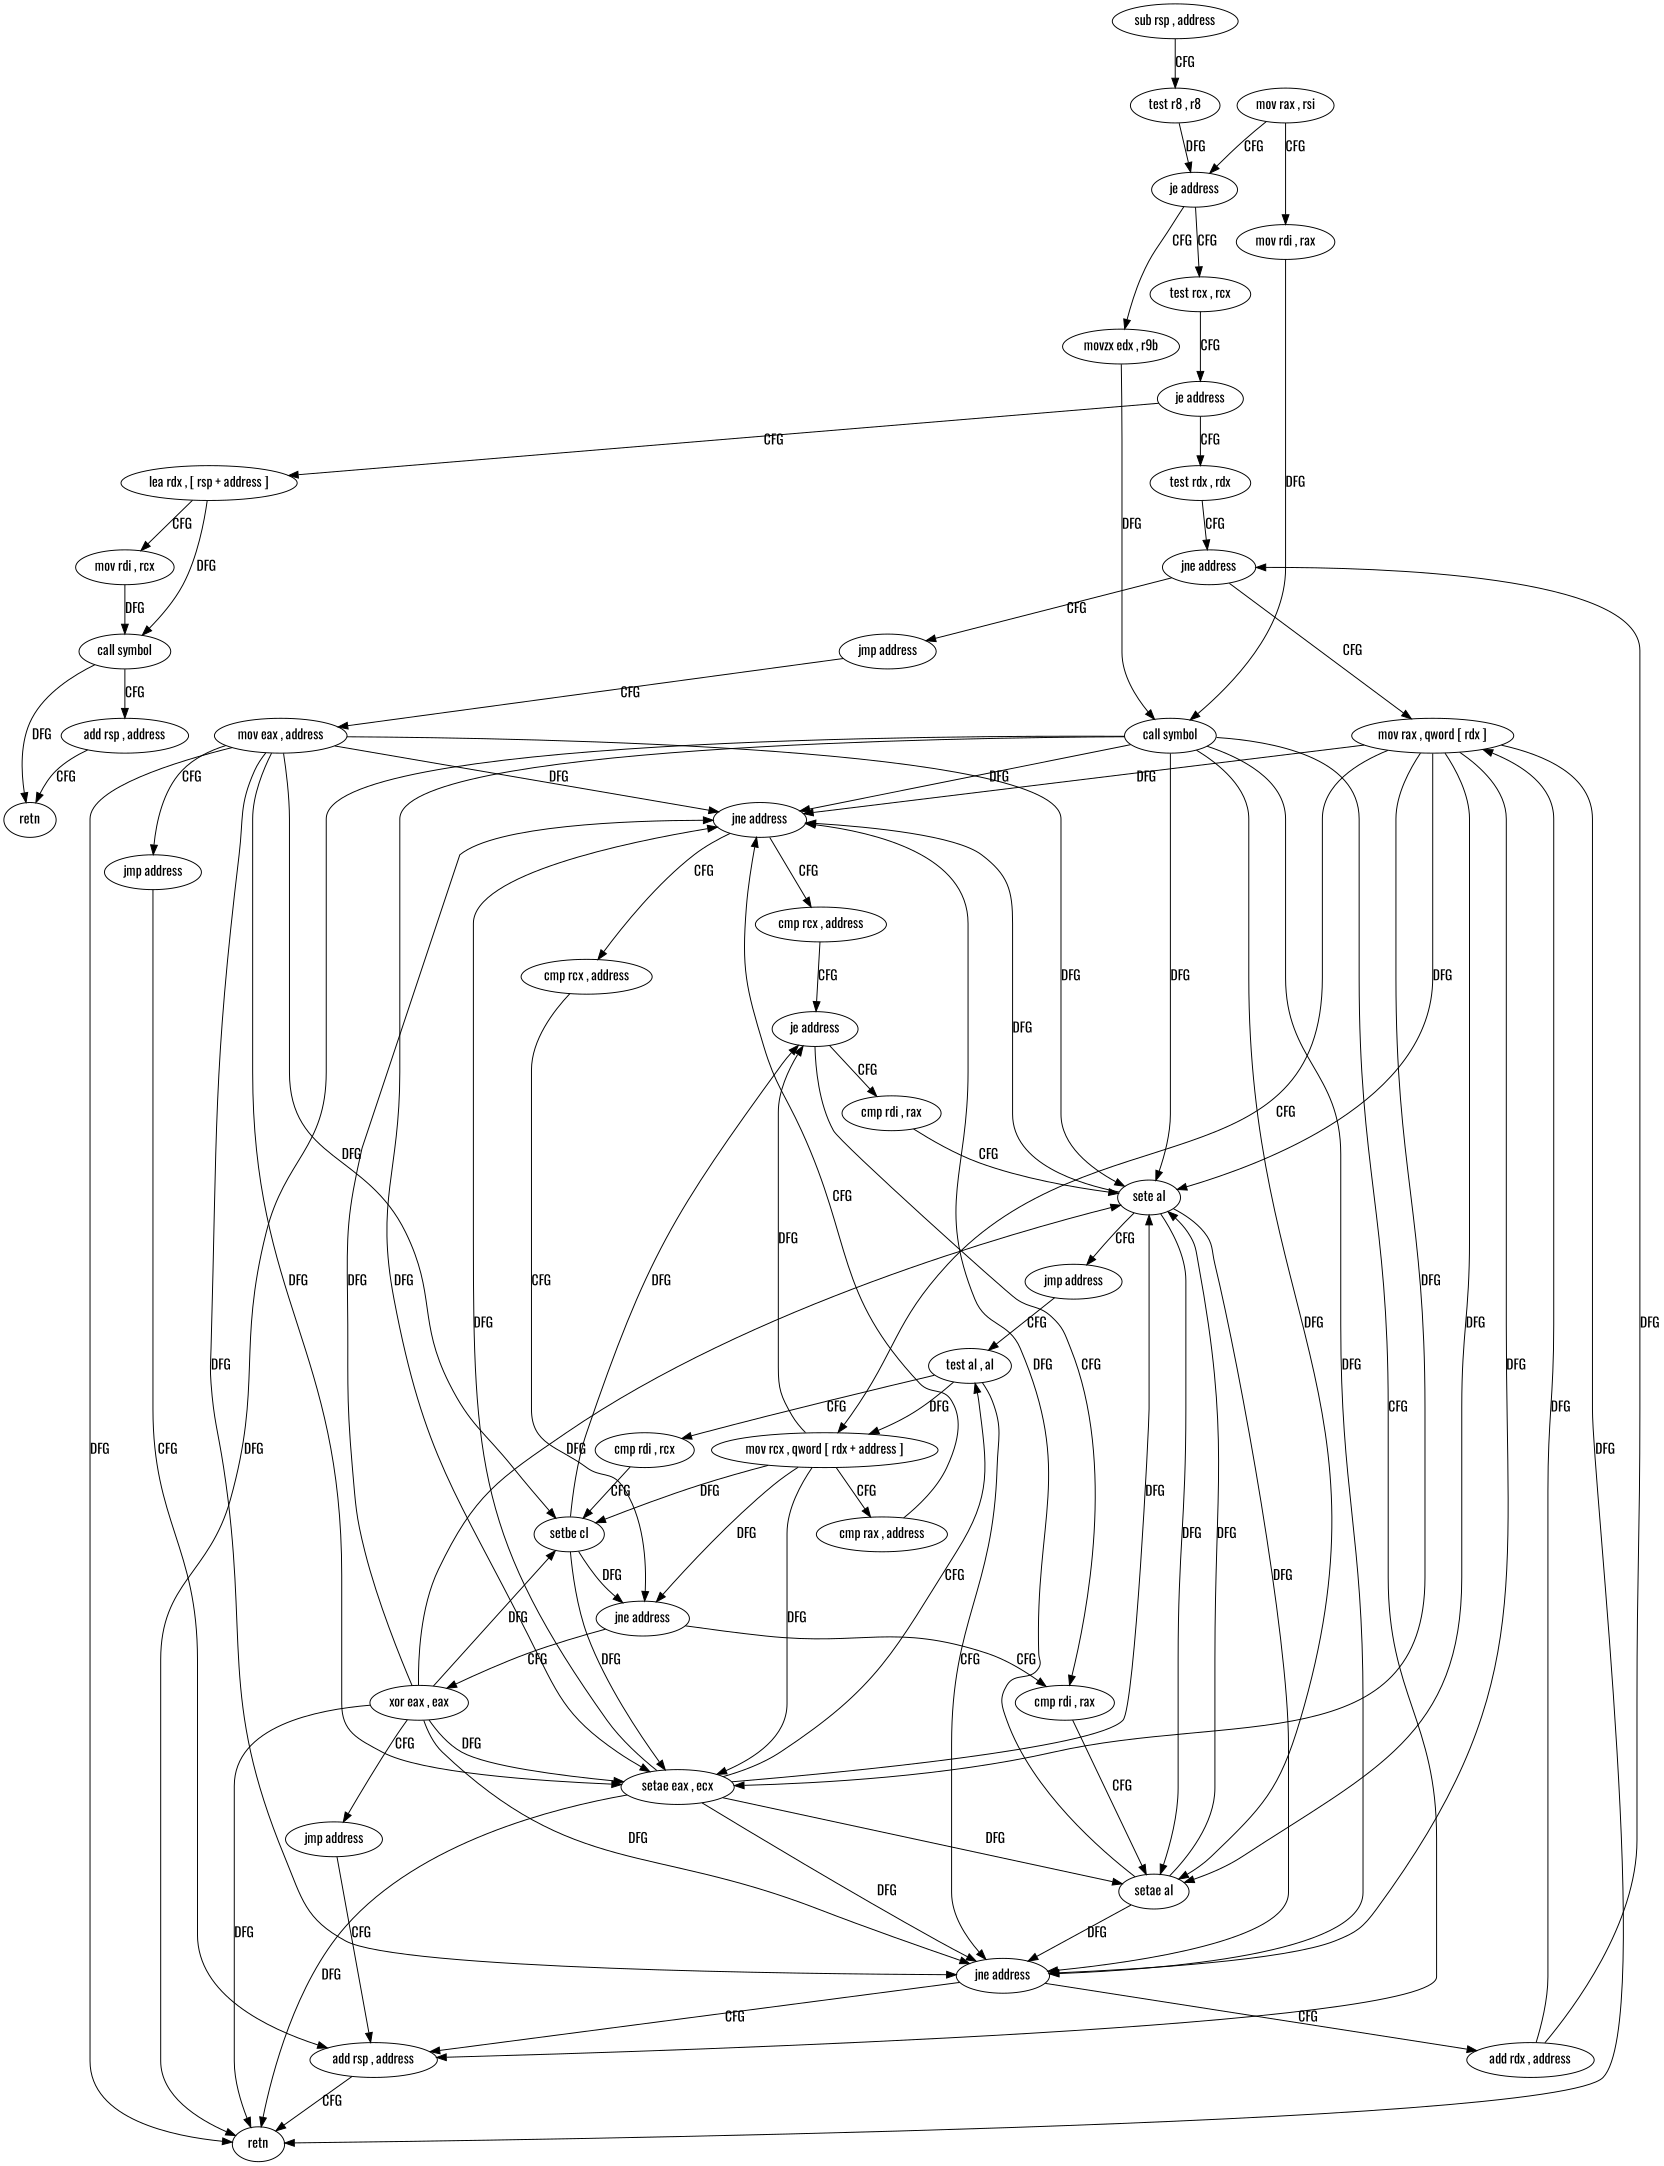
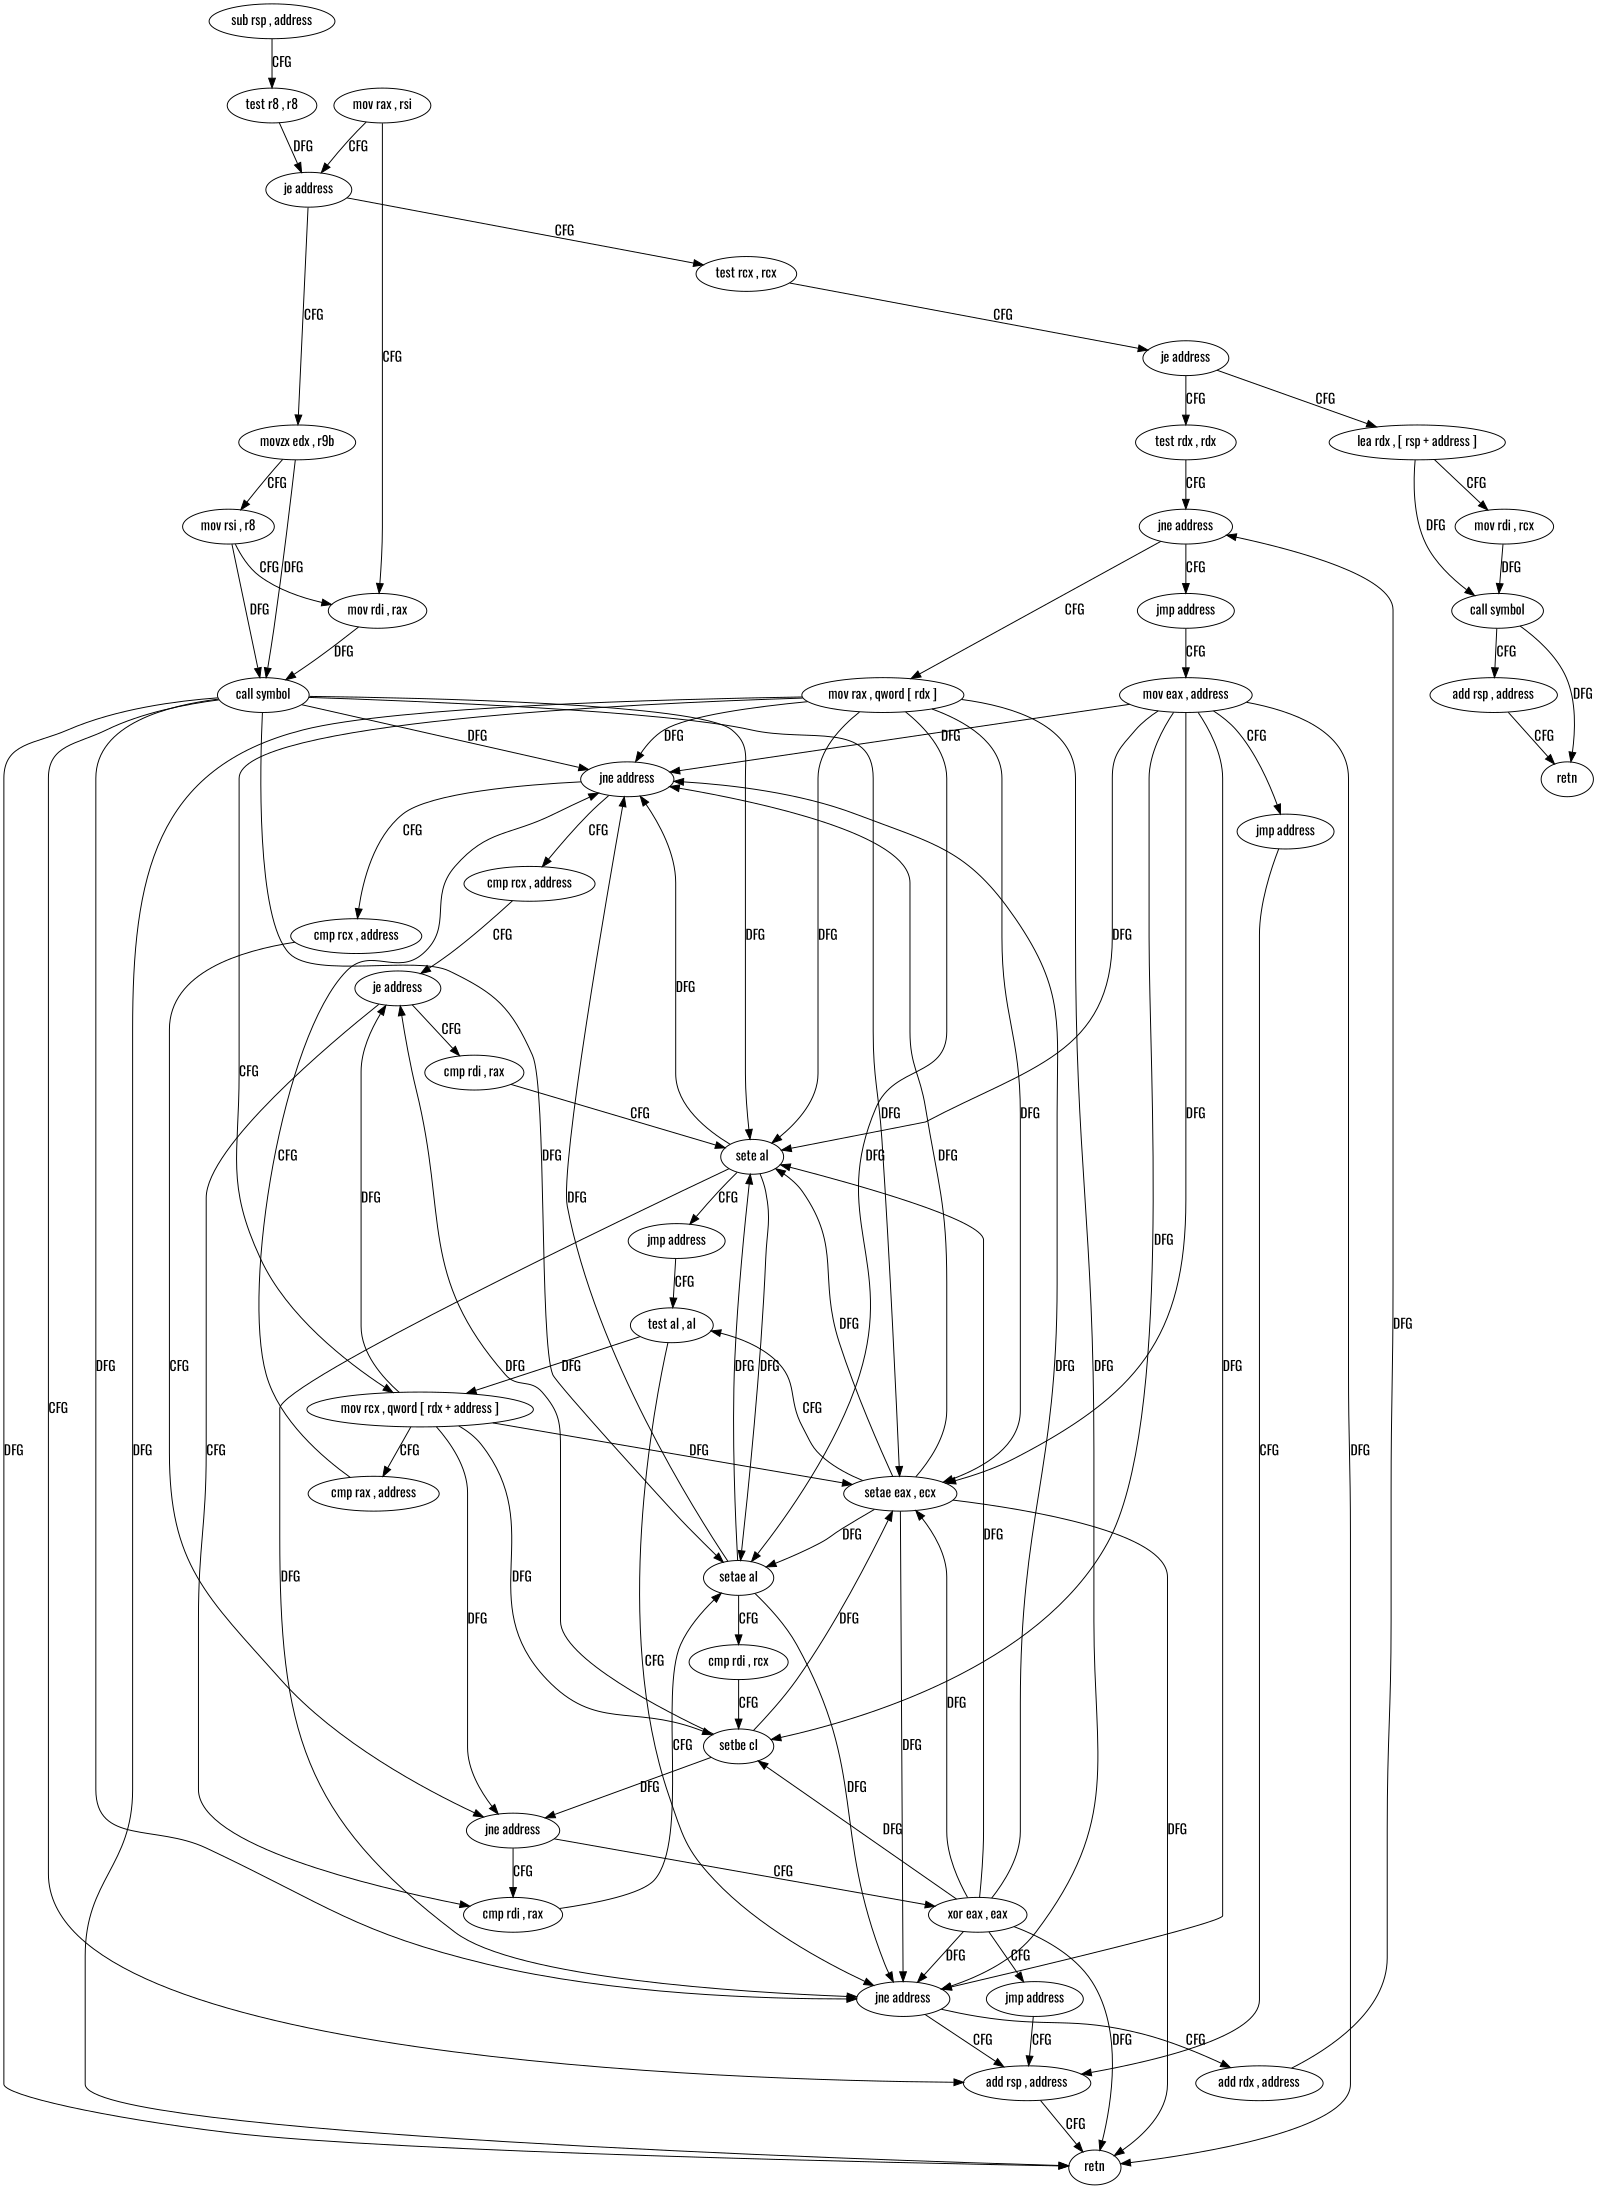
node "mov rsi , r8": added
edge "add rdx , address" -> "mov rax , qword [ rdx ]": removed, label "DFG"
edge "test al , al" -> "cmp rdi , rcx": now "setae al" -> "cmp rdi , rcx"
